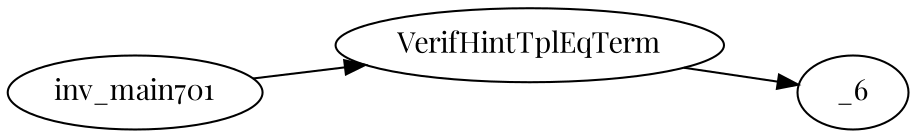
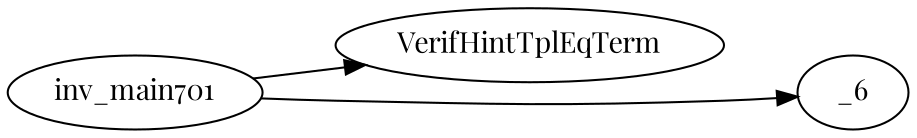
edge "VerifHintTplEqTerm" -> "_6": now "inv_main701" -> "_6"
